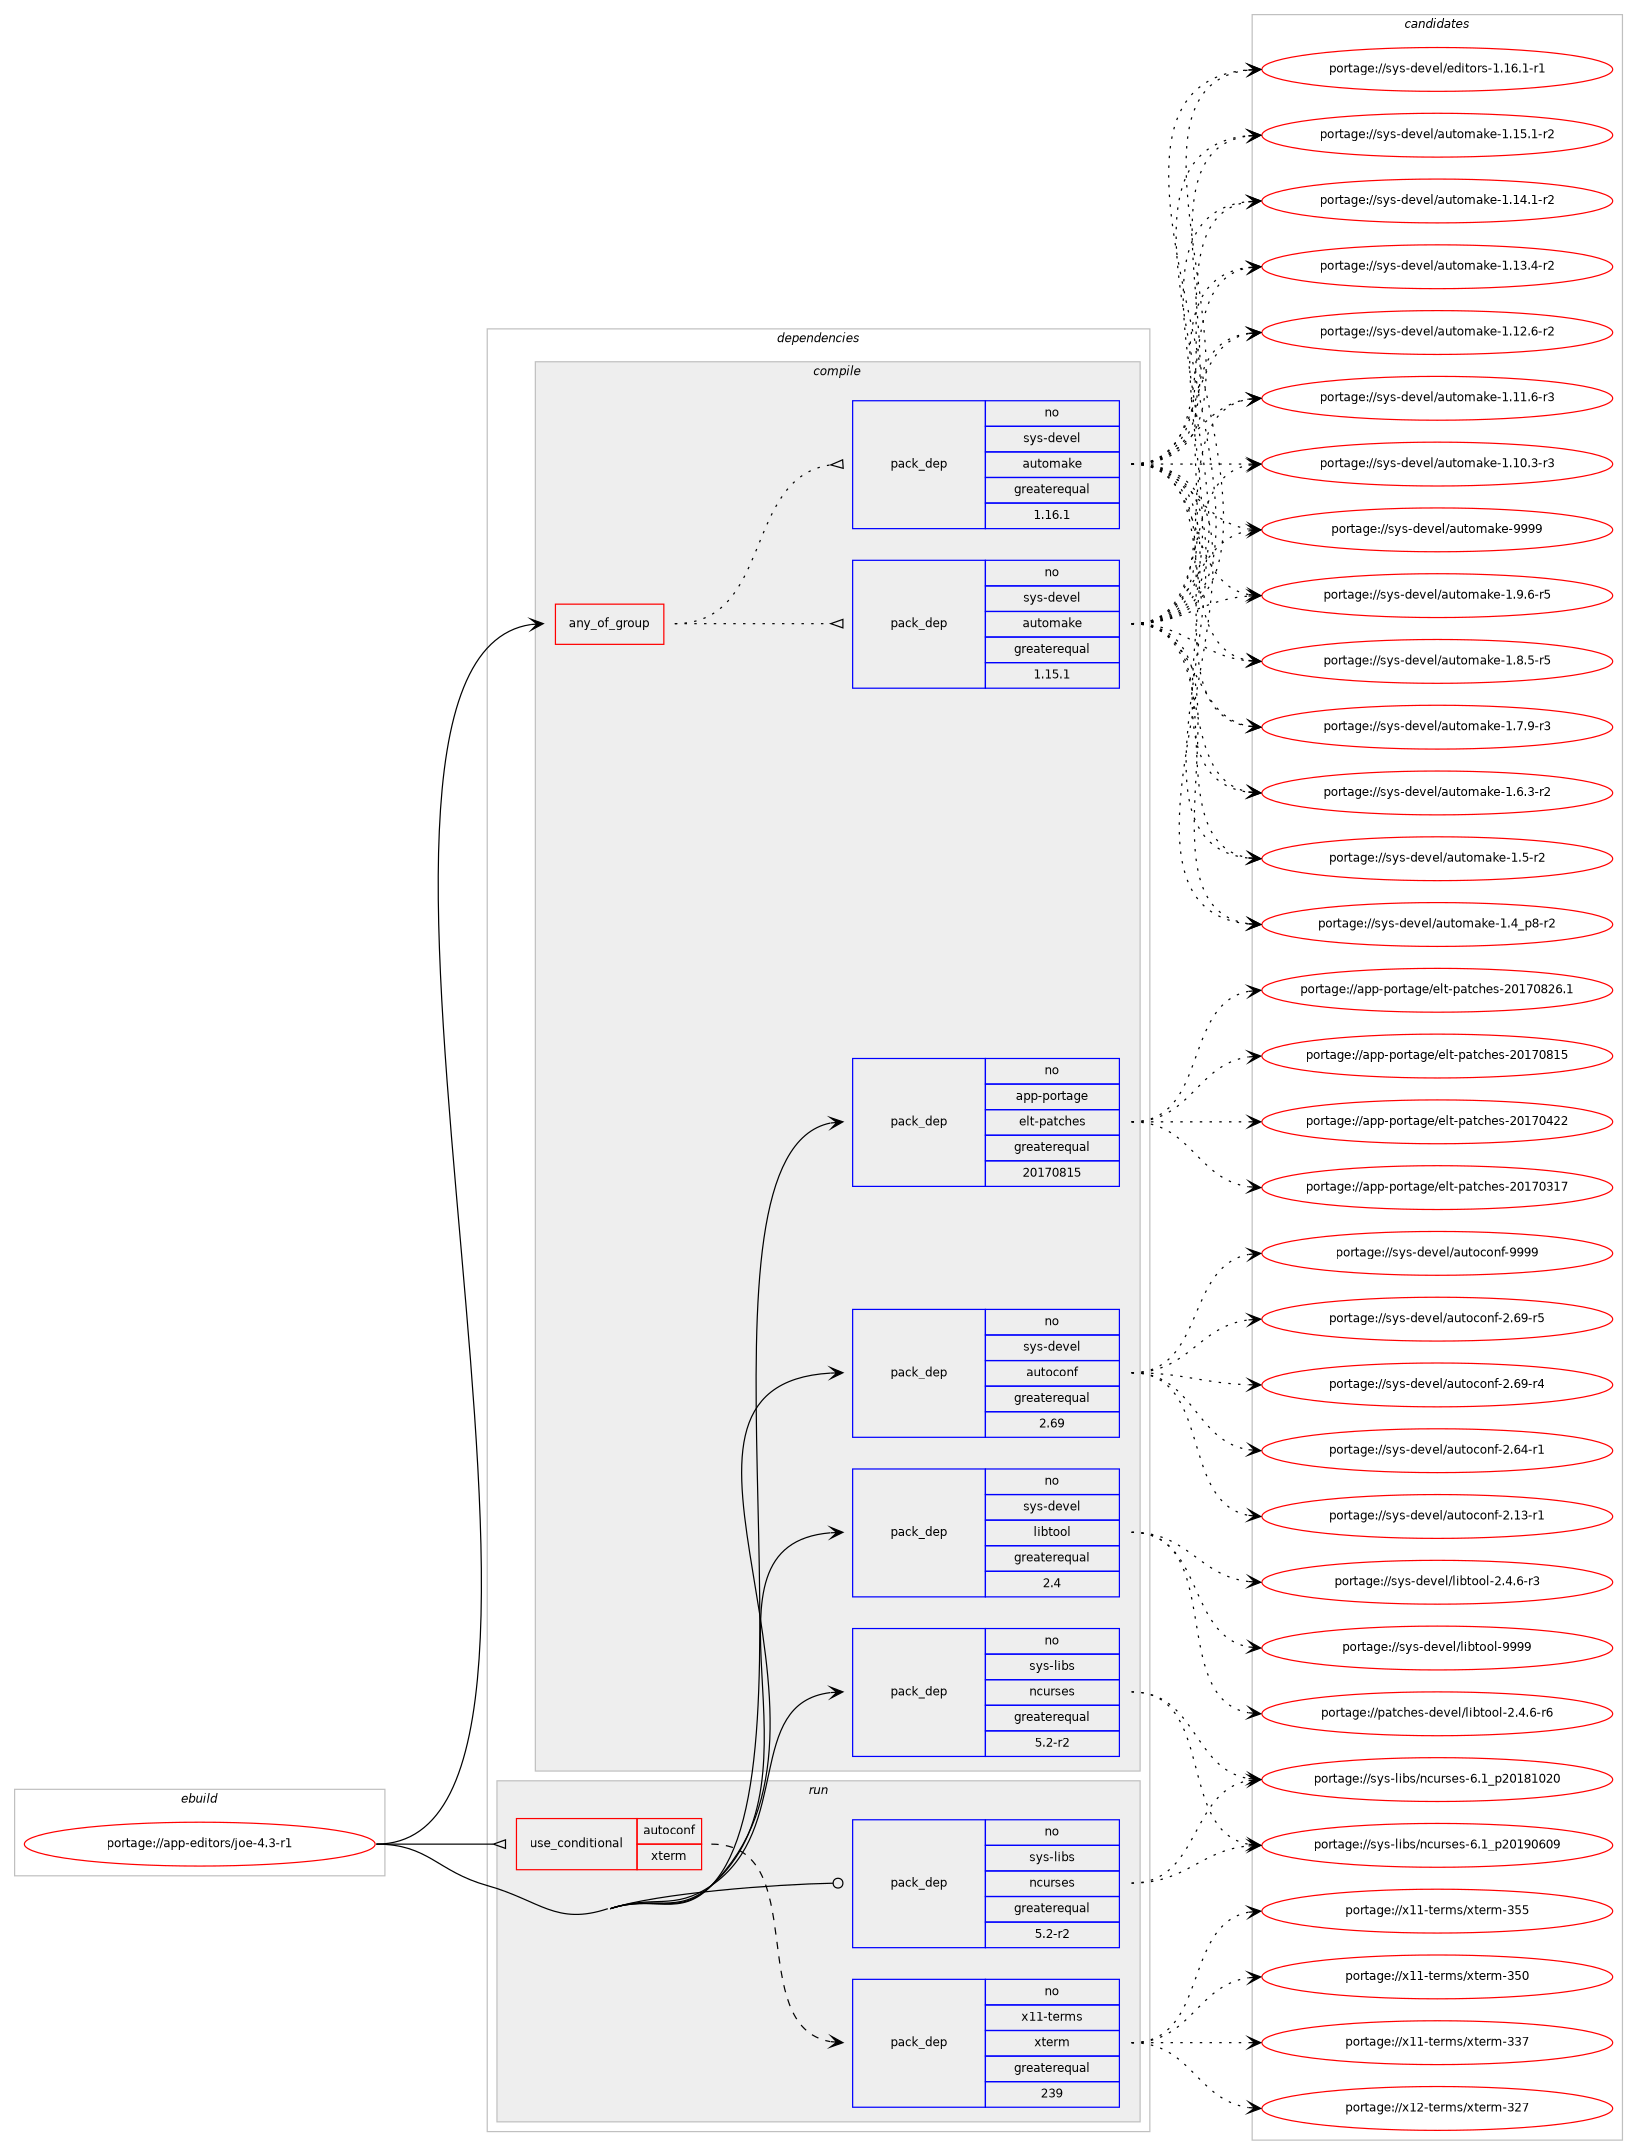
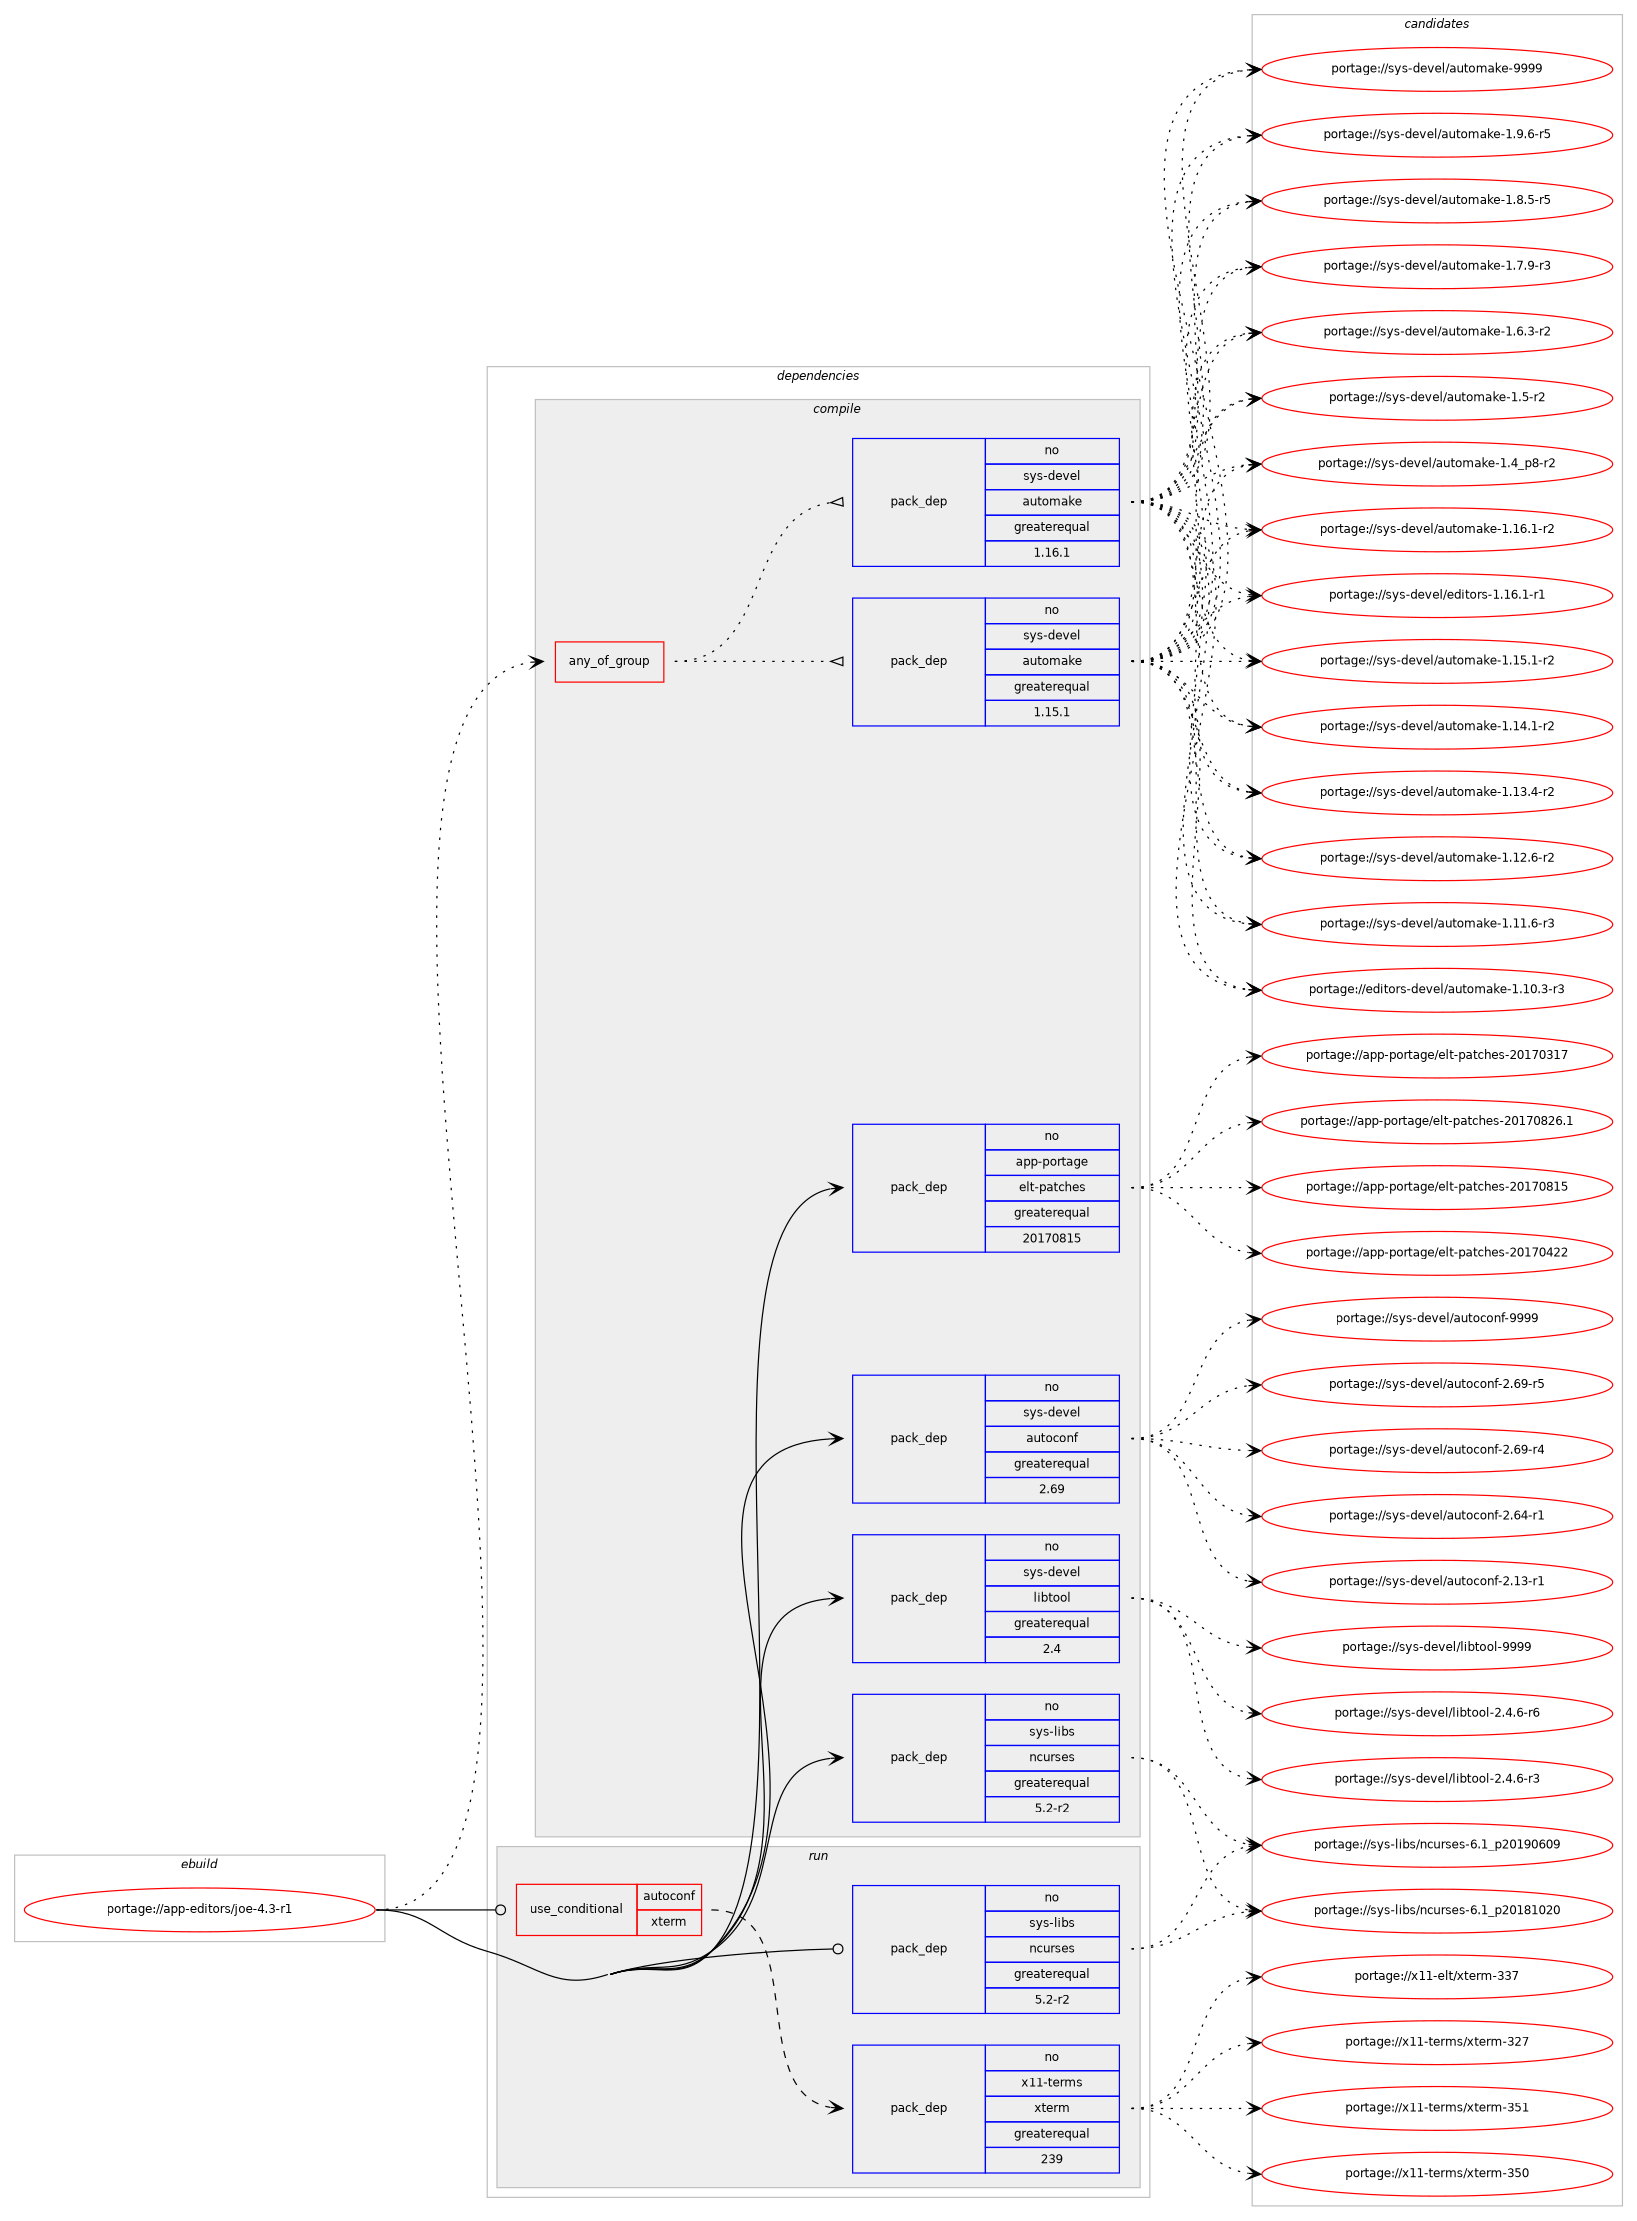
node "portage://sys-devel/automake-1.10.3-r3": label "portage://sys-devel/automake-1.10.3-r3" -> "portage://editors-devel/automake-1.10.3-r3"
node "portage://sys-devel/automake-1.16.1-r2": added
edge "portage://app-editors/joe-4.3-r1" -> "any_of_group": style solid -> dotted
node "portage://patches-devel/libtool-2.4.6-r6": label "portage://patches-devel/libtool-2.4.6-r6" -> "portage://sys-devel/libtool-2.4.6-r6"
edge "portage://app-editors/joe-4.3-r1" -> "use_conditional": arrowhead oinv -> odot
node "portage://x11-terms/xterm-355": label "portage://x11-terms/xterm-355" -> "portage://x11-terms/xterm-351"
node "portage://x11-terms/xterm-337": label "portage://x11-terms/xterm-337" -> "portage://x11-elt/xterm-337"
node "portage://x12-terms/xterm-327": label "portage://x12-terms/xterm-327" -> "portage://x11-terms/xterm-327"
